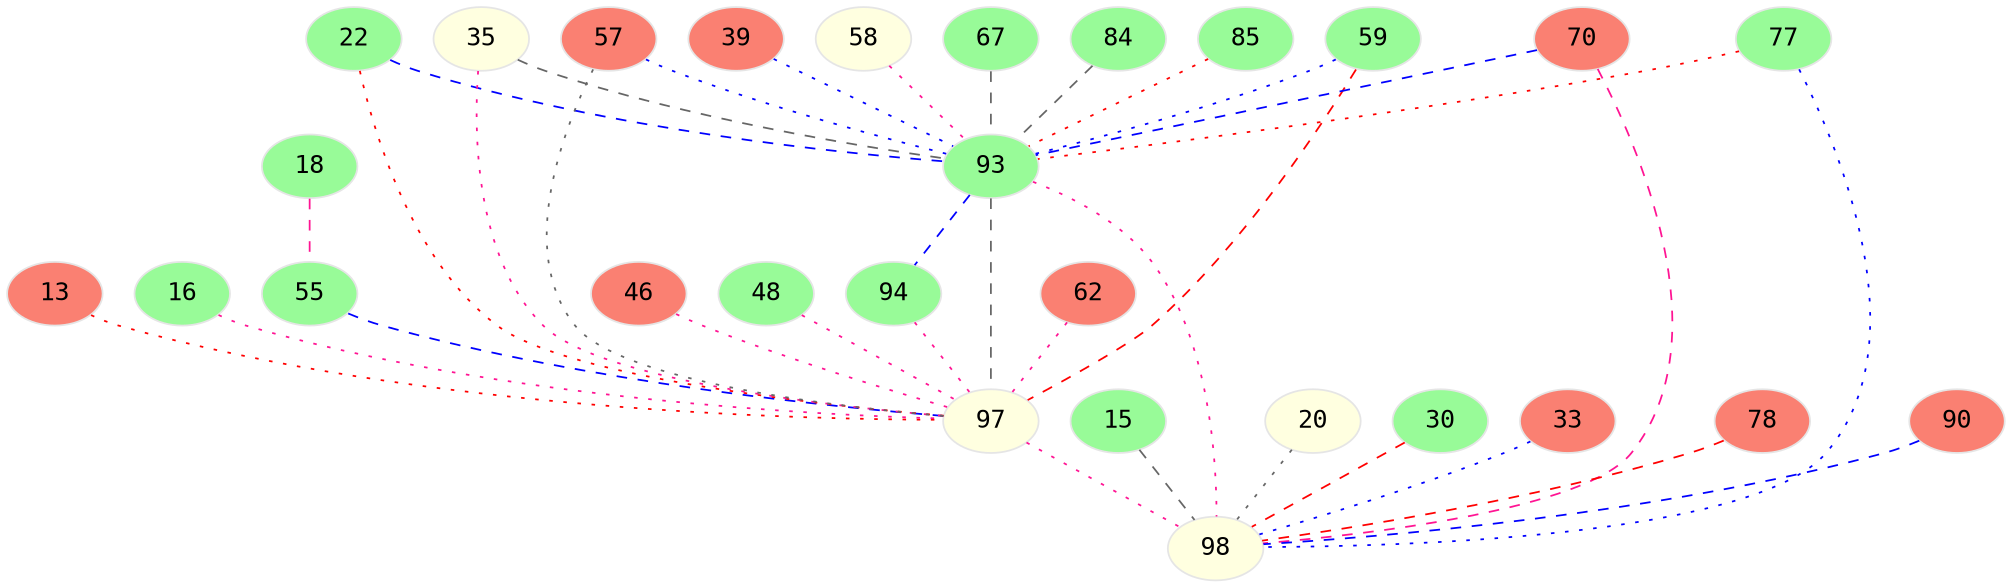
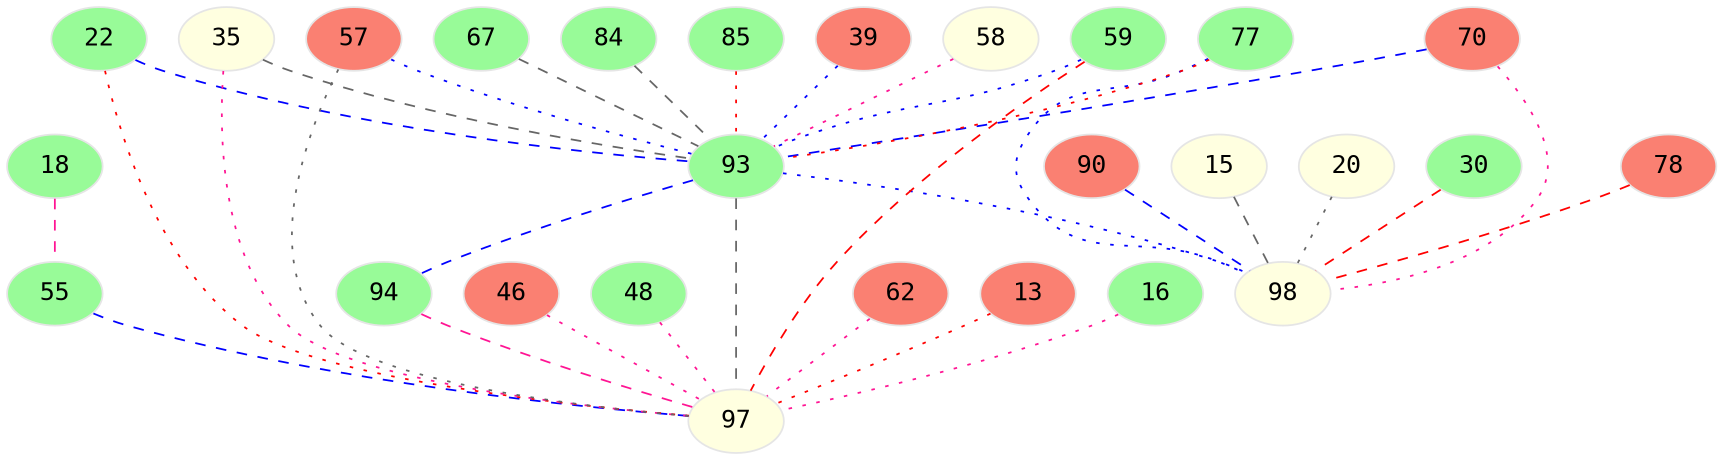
edge "93" -- "98": color deeppink -> blue
edge "94" -- "97": style dotted -> dashed
node "15": fillcolor palegreen -> lightyellow
node "33": removed
edge "70" -- "98": style dashed -> dotted
edge "97" -- "98": removed
